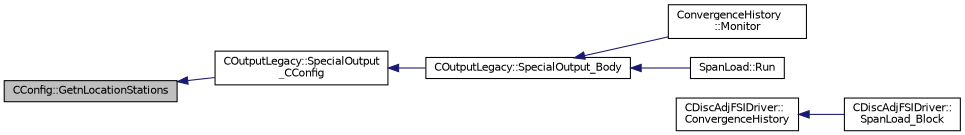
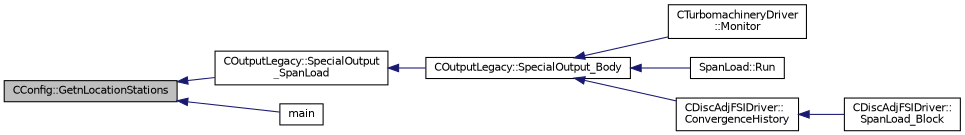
node "ConvergenceHistory ::Monitor": label "ConvergenceHistory ::Monitor" -> "CTurbomachineryDriver ::Monitor"
node "COutputLegacy::SpecialOutput _CConfig": label "COutputLegacy::SpecialOutput _CConfig" -> "COutputLegacy::SpecialOutput _SpanLoad"
edge "CDiscAdjFSIDriver:: ConvergenceHistory" -> "COutputLegacy::SpecialOutput_Body": added
node "main": added
